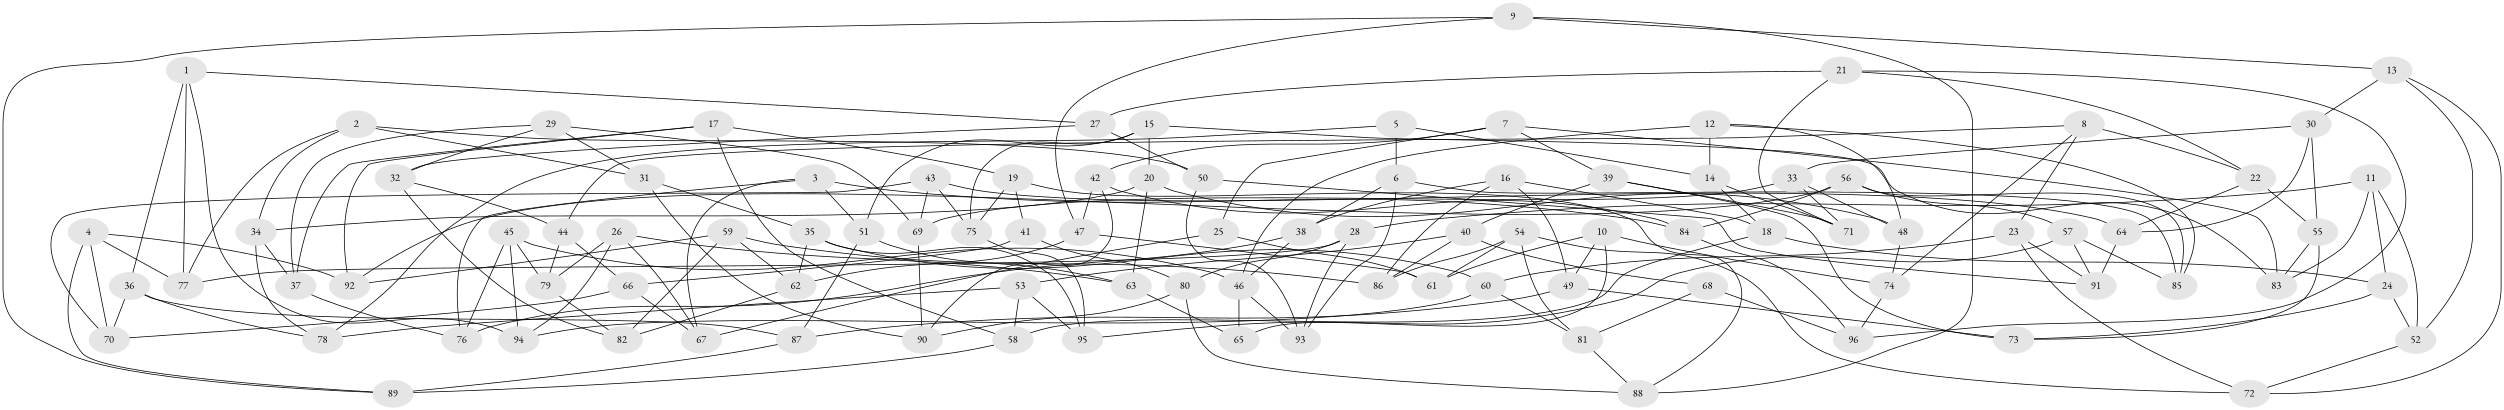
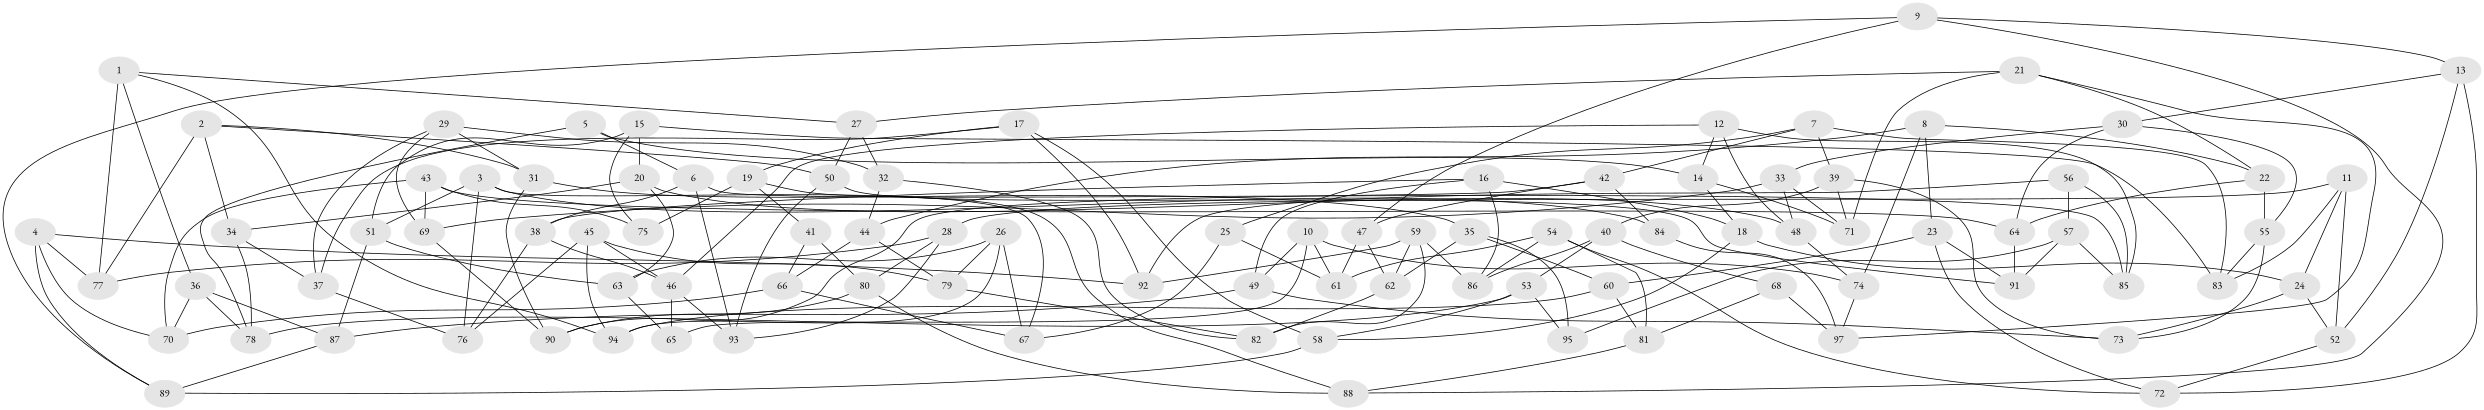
edge "56" -- "84": removed
edge "75" -- "95": removed
node "96": label "96" -> "97"
